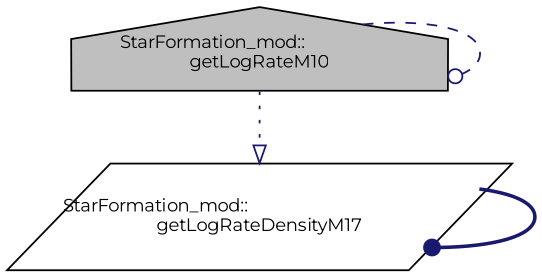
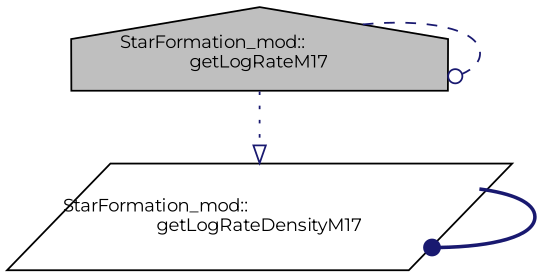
node "StarFormation_mod:: getLogRateM10": label "StarFormation_mod:: getLogRateM10" -> "StarFormation_mod:: getLogRateM17"
